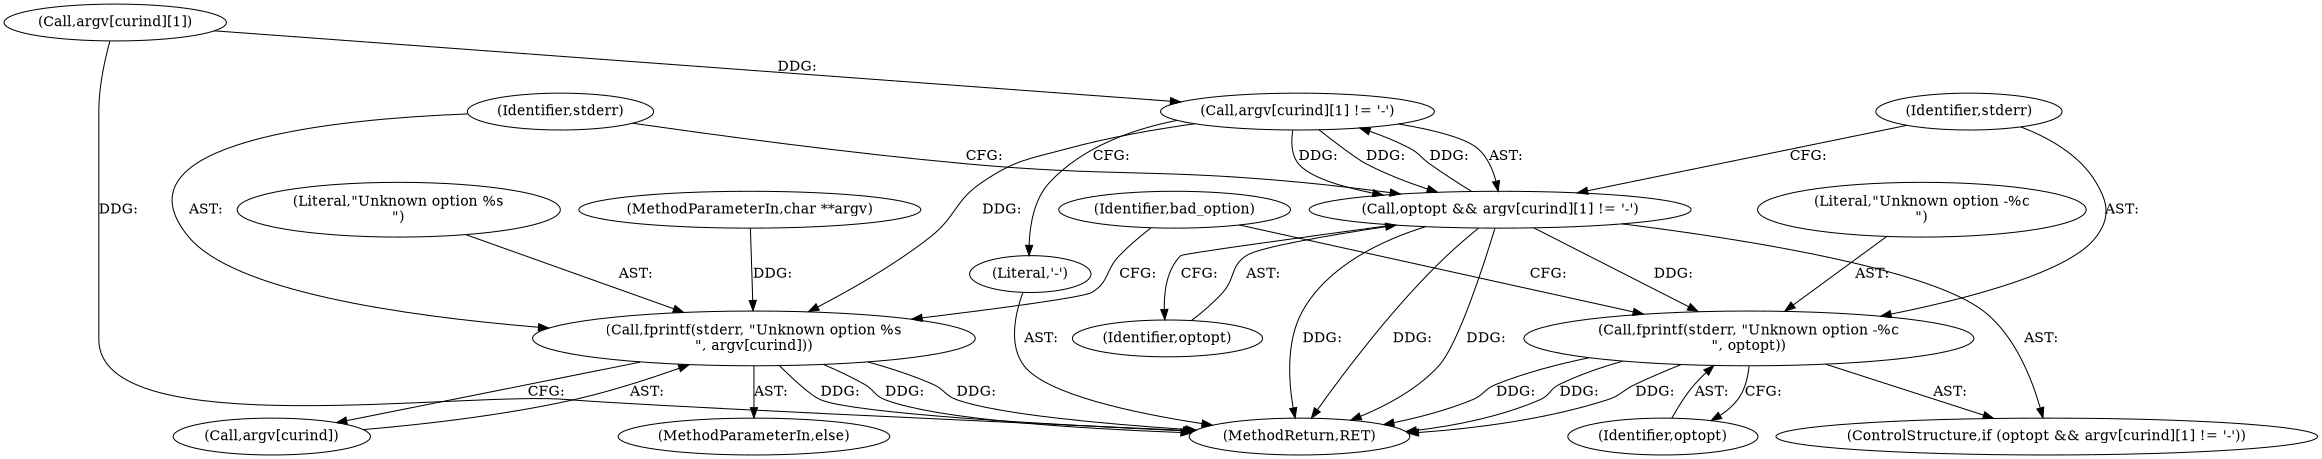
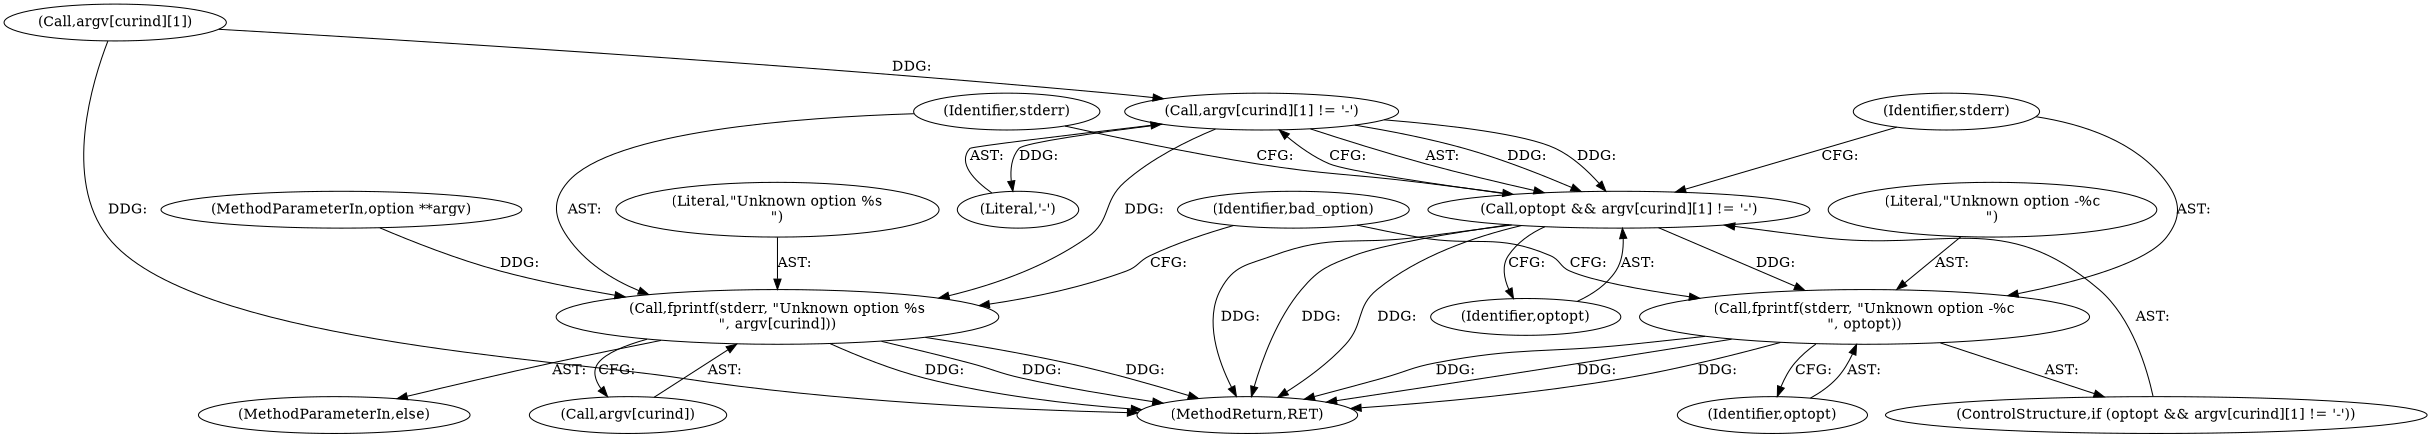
edge "(Call,argv[curind][1] != '-')" -> "(Literal,'-')": label "CFG: " -> "DDG: "
edge "(Call,optopt && argv[curind][1] != '-')" -> "(Call,argv[curind][1] != '-')": label "DDG: " -> "CFG: "
node "(MethodParameterIn,char **argv)": label "(MethodParameterIn,char **argv)" -> "(MethodParameterIn,option **argv)"
edge "(Call,optopt && argv[curind][1] != '-')" -> "(ControlStructure,if (optopt && argv[curind][1] != '-'))": reversed
edge "(Literal,'-')" -> "(MethodReturn,RET)": now "(Literal,'-')" -> "(Call,argv[curind][1] != '-')"
